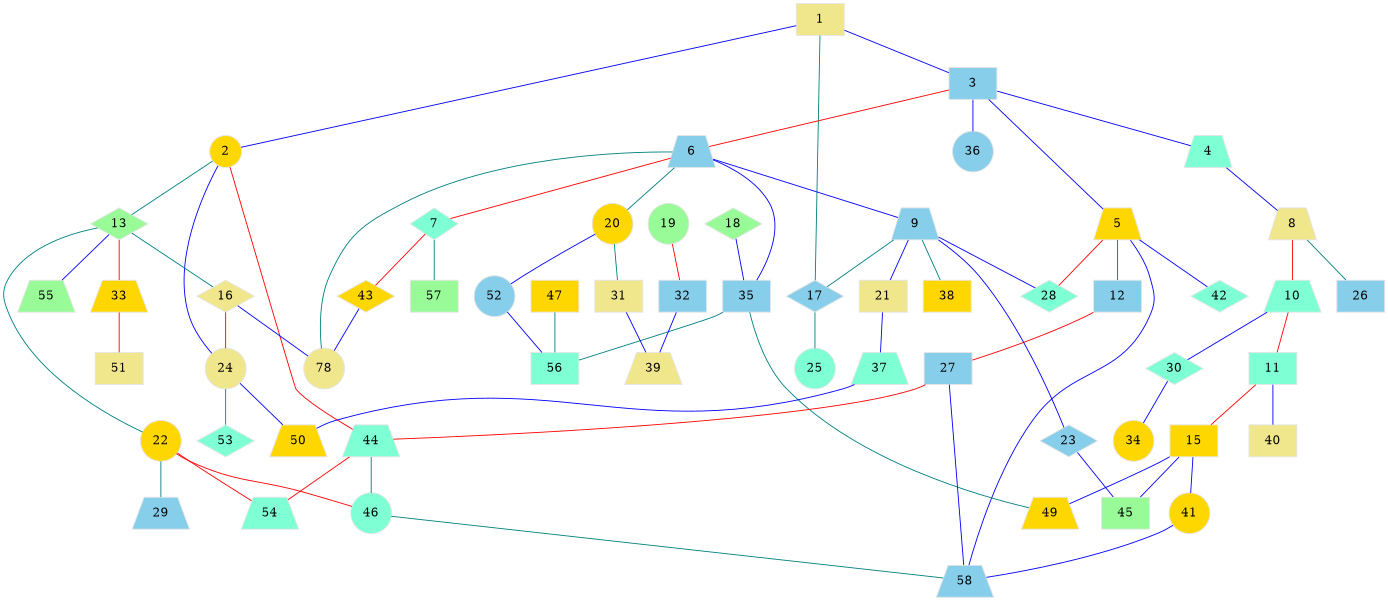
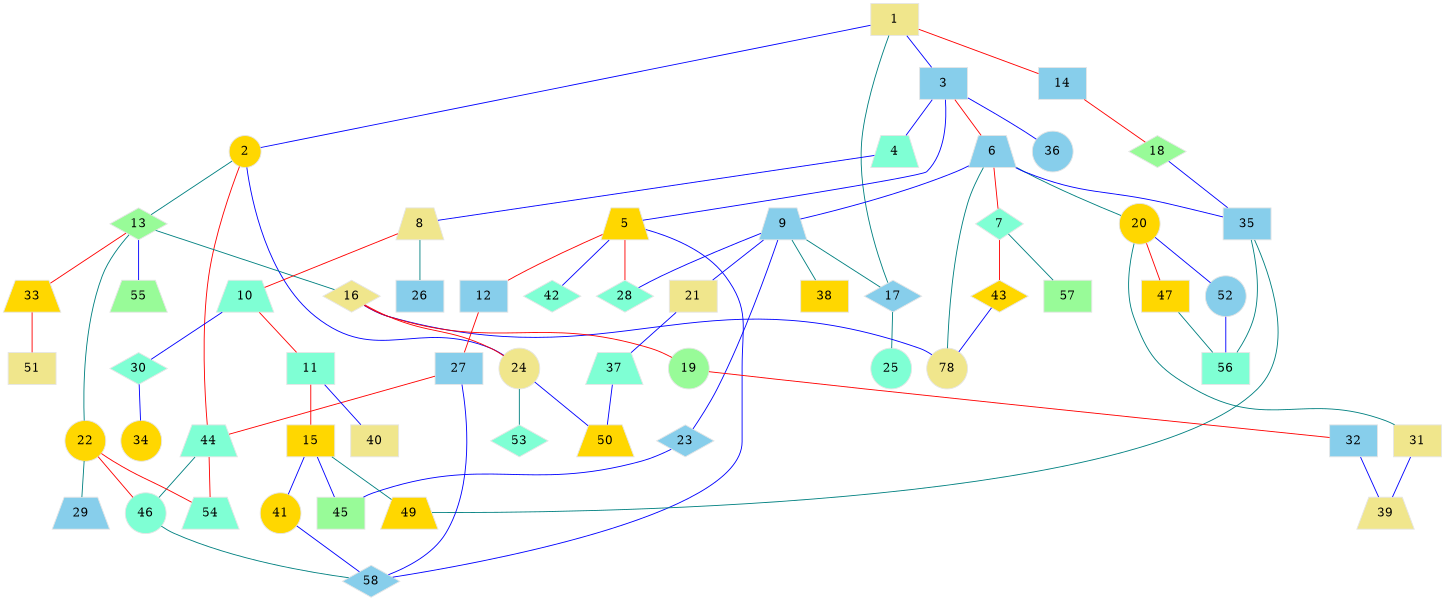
node "14": added
edge "20" -- "47": added
edge "16" -- "19": added
edge "15" -- "49": color blue -> teal
node "58": shape trapezium -> diamond
